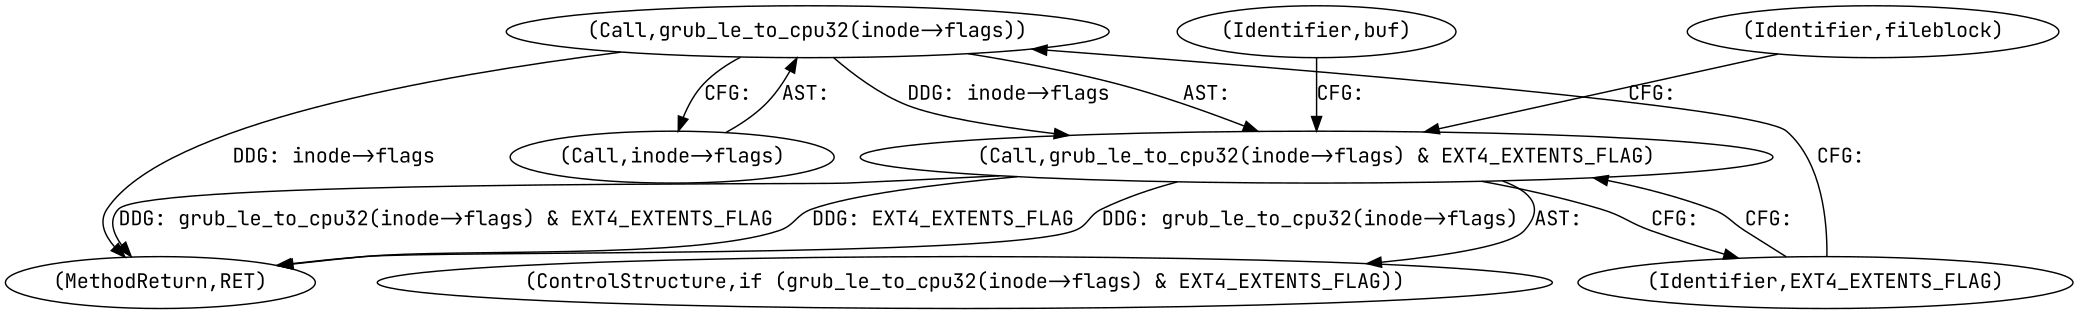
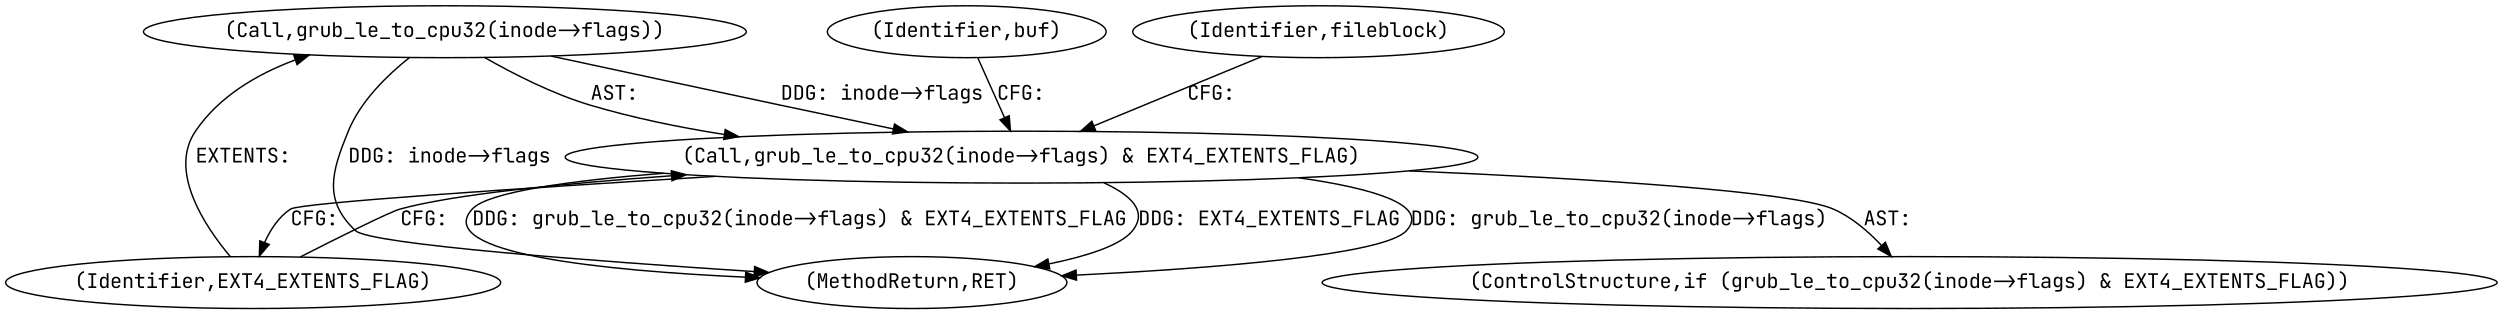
node "(Call,inode->flags)": removed
edge "(Identifier,EXT4_EXTENTS_FLAG)" -> "(Call,grub_le_to_cpu32(inode->flags))": label "CFG: " -> "EXTENTS: "
